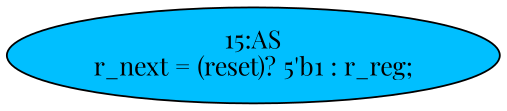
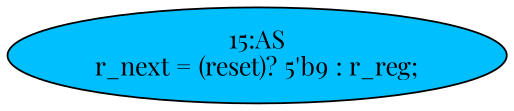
node "15:AS r_next = (reset)? 5'b1 : r_reg;": label "15:AS r_next = (reset)? 5'b1 : r_reg;" -> "15:AS r_next = (reset)? 5'b9 : r_reg;"
